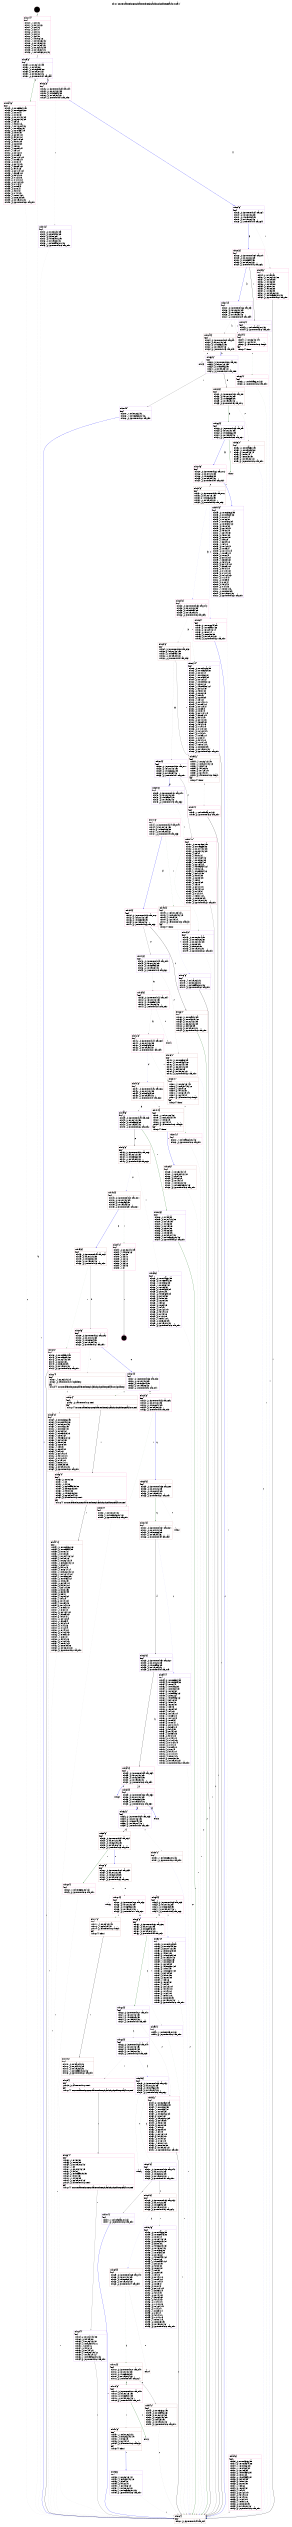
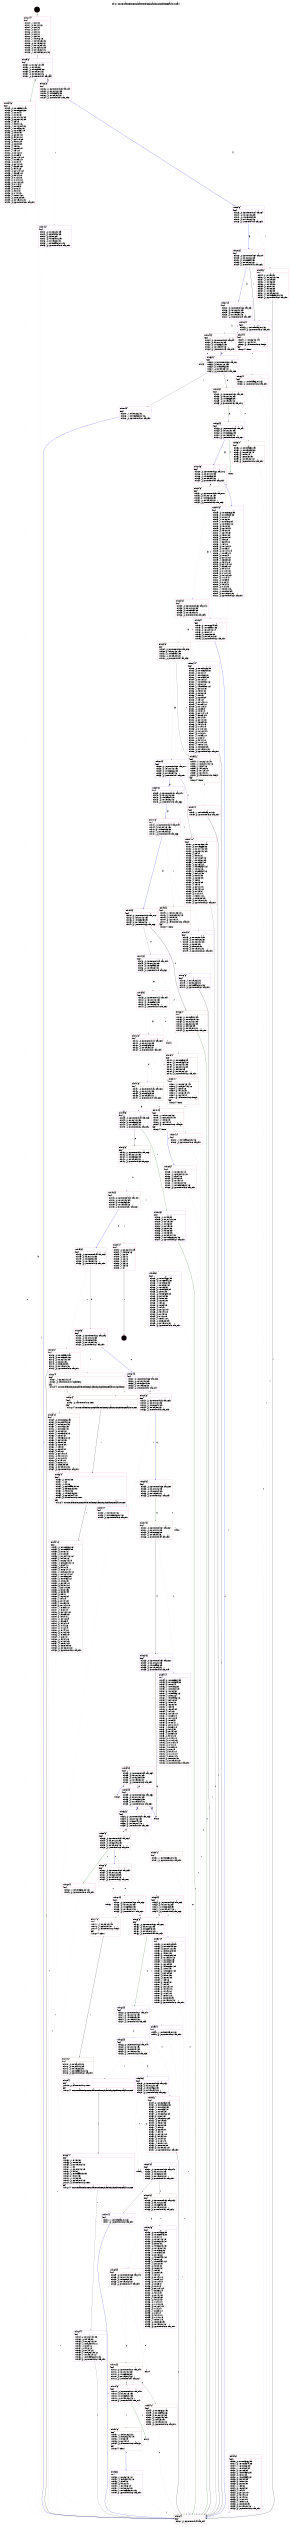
edge "0x4013fb [25]" -> "0x401414 [25]": added, label "30"
edge "0x40158b [25]" -> "0x4015a4 [25]": now "0x40158b [25]" -> "0x402130"
